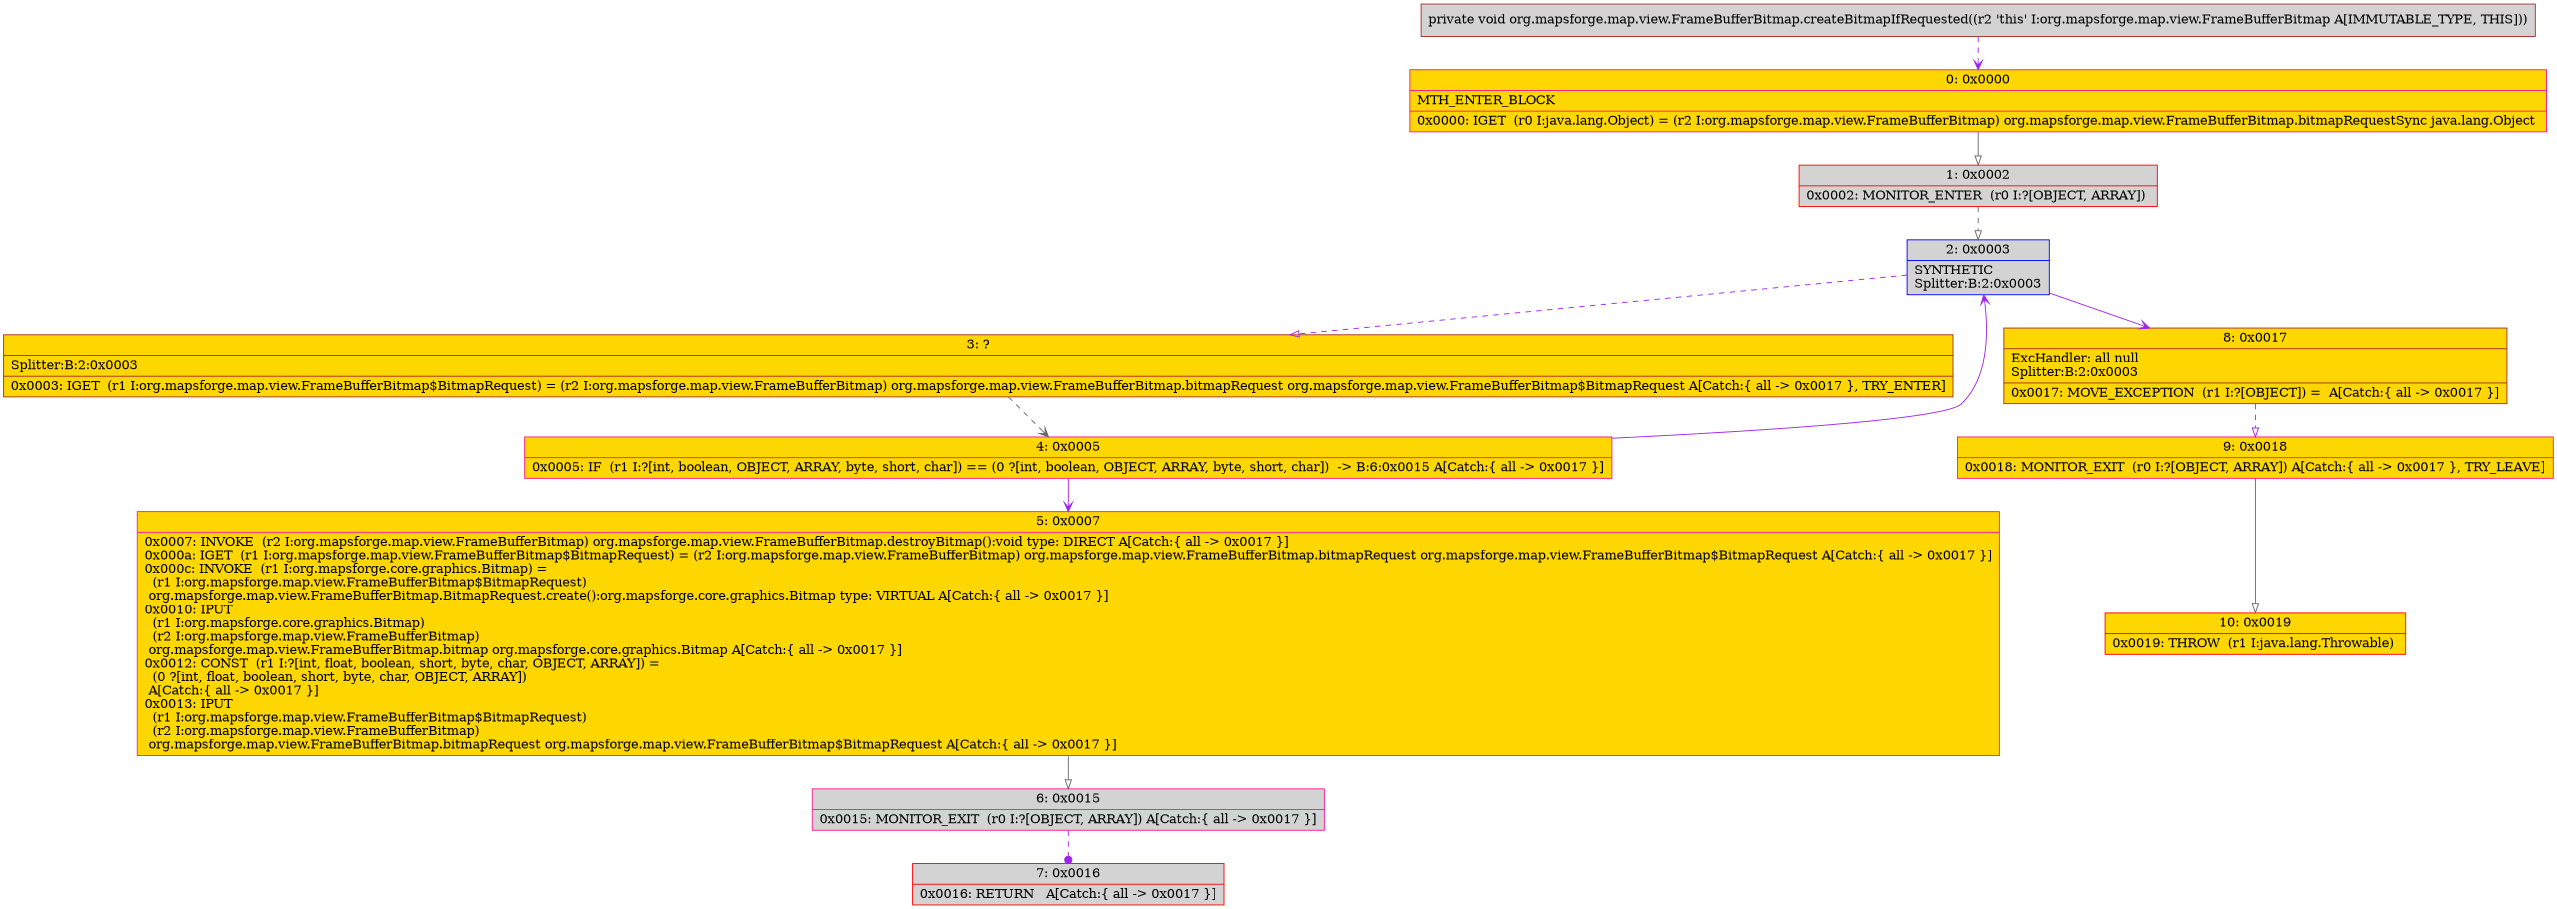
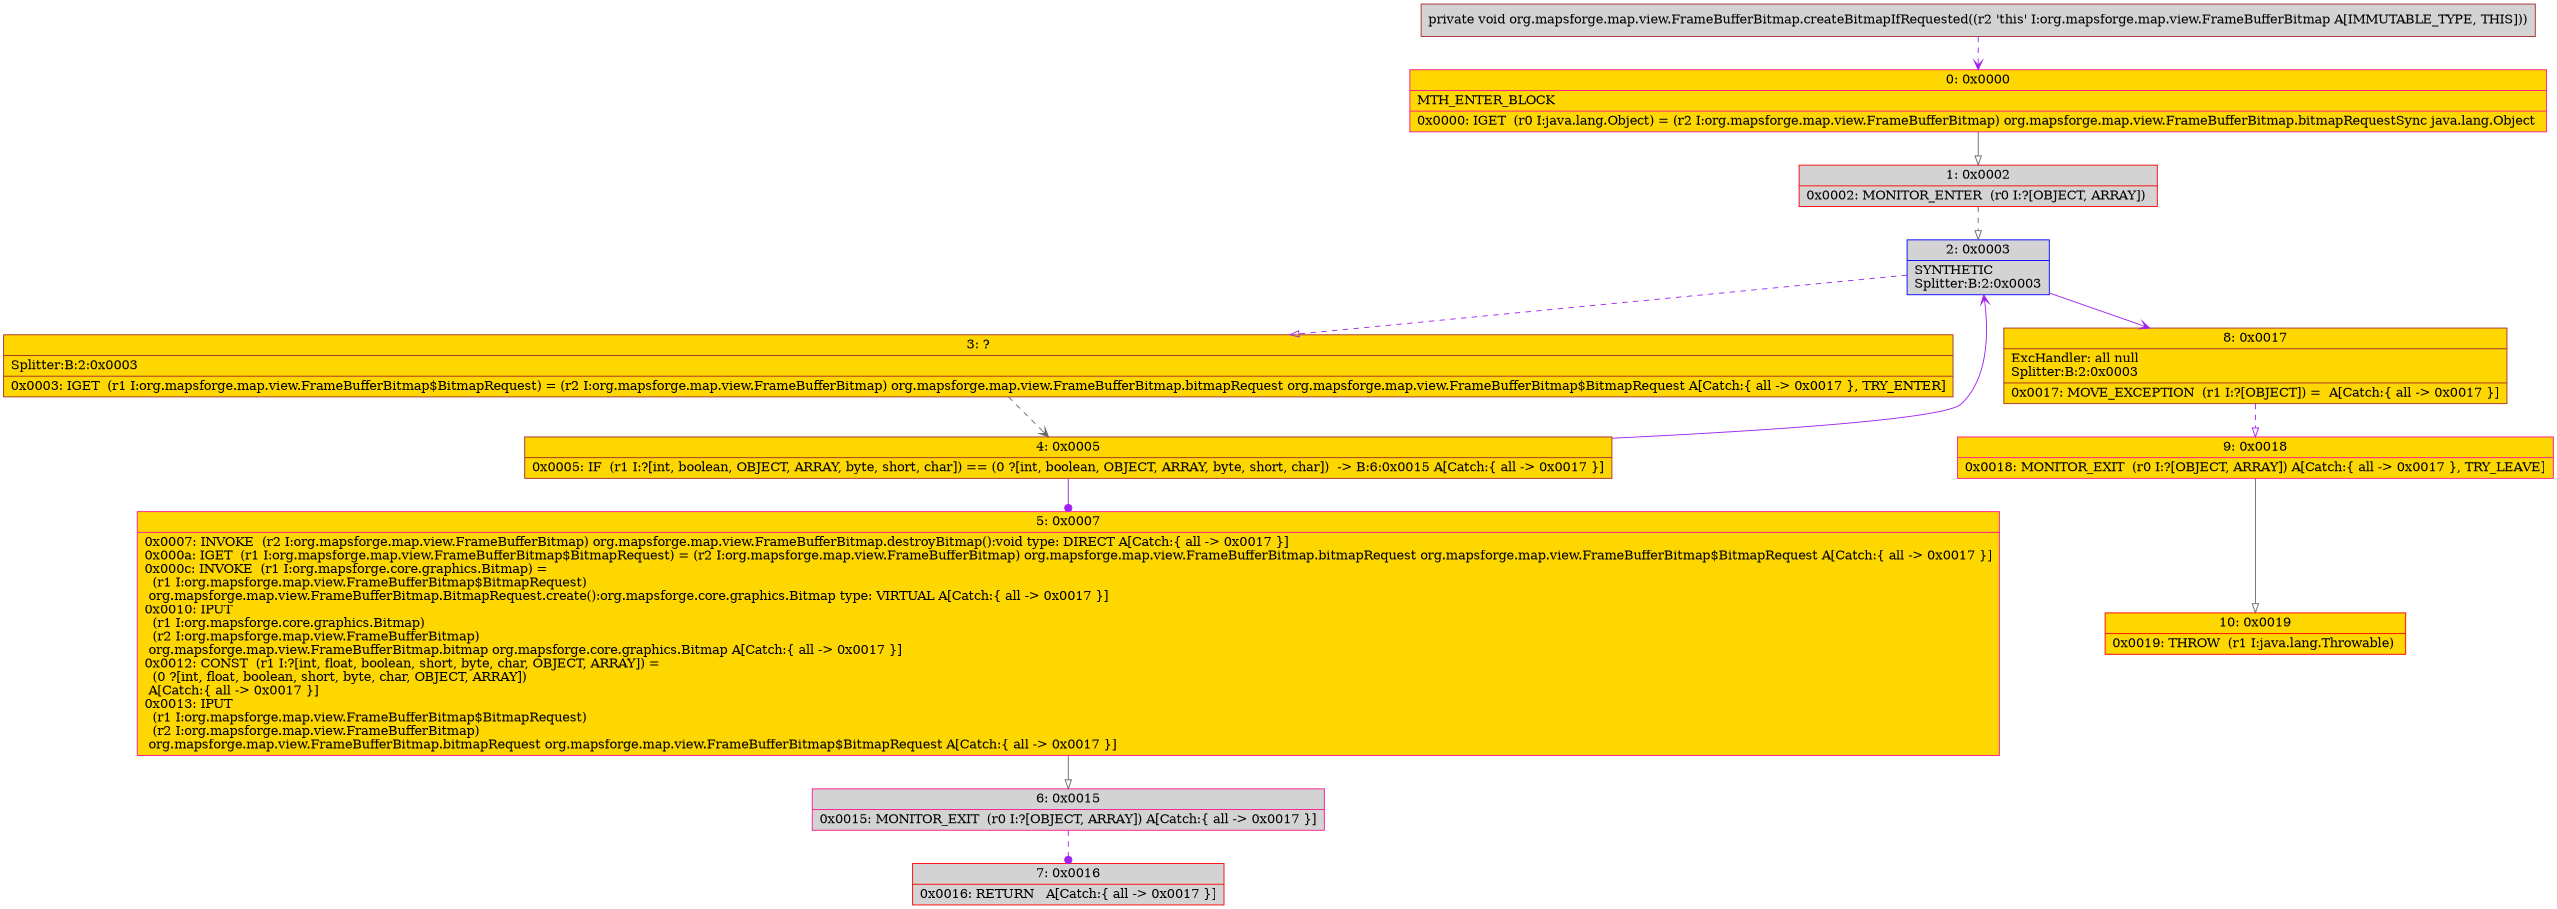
node "4: 0x0005": color deeppink -> brown
edge "4: 0x0005" -> "5: 0x0007": arrowhead vee -> dot
